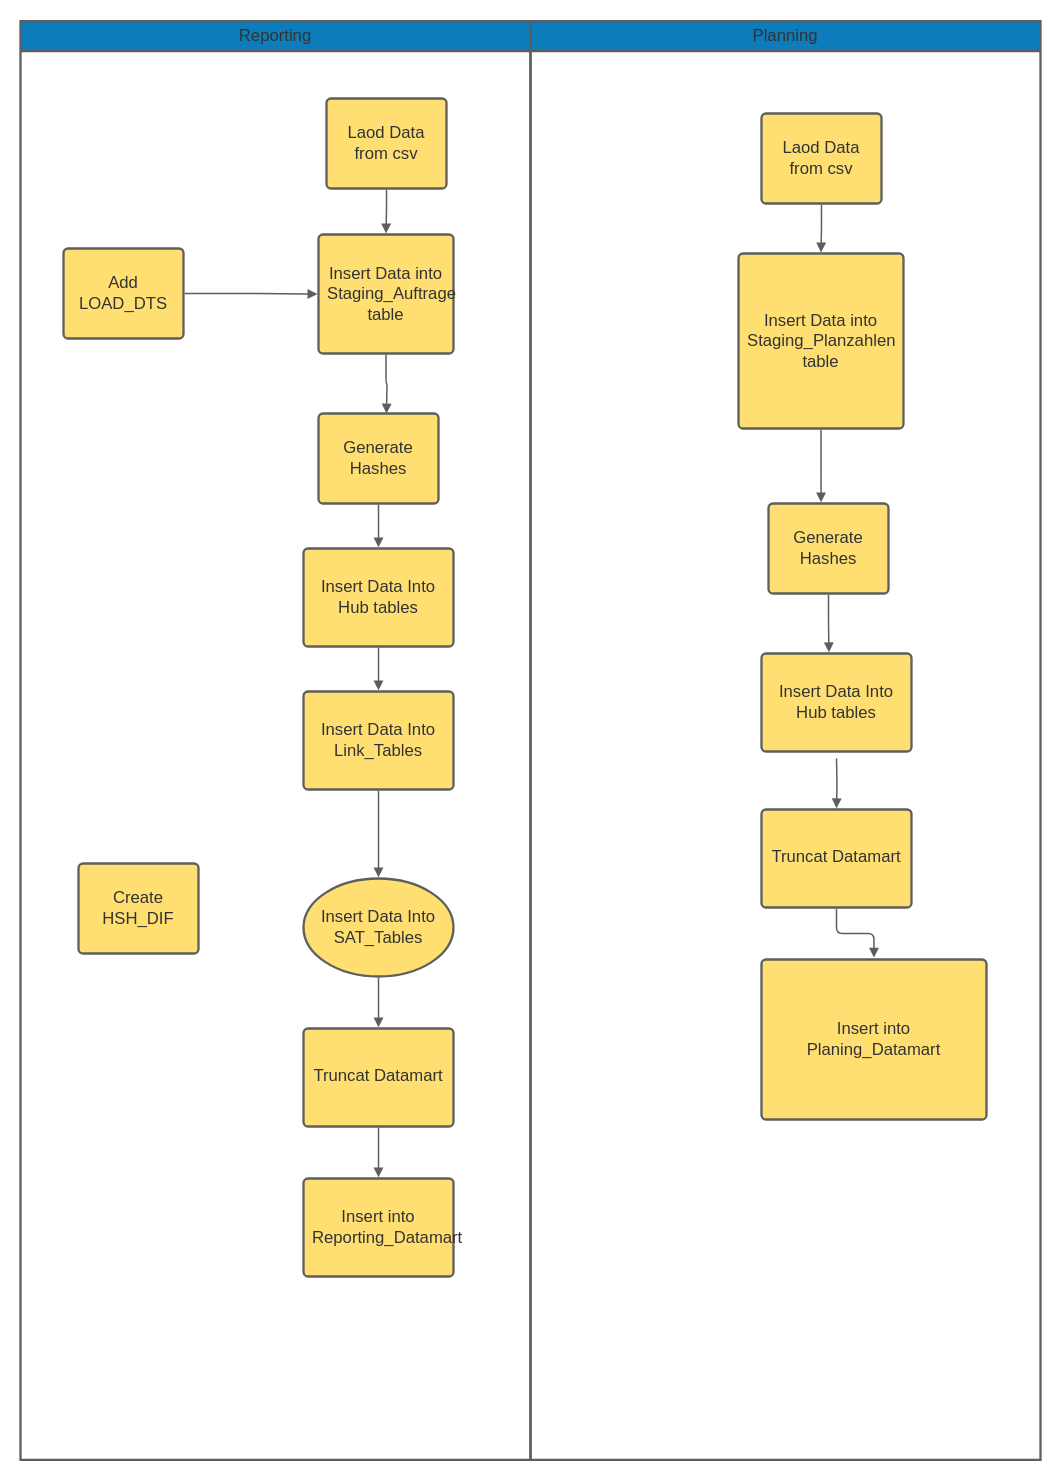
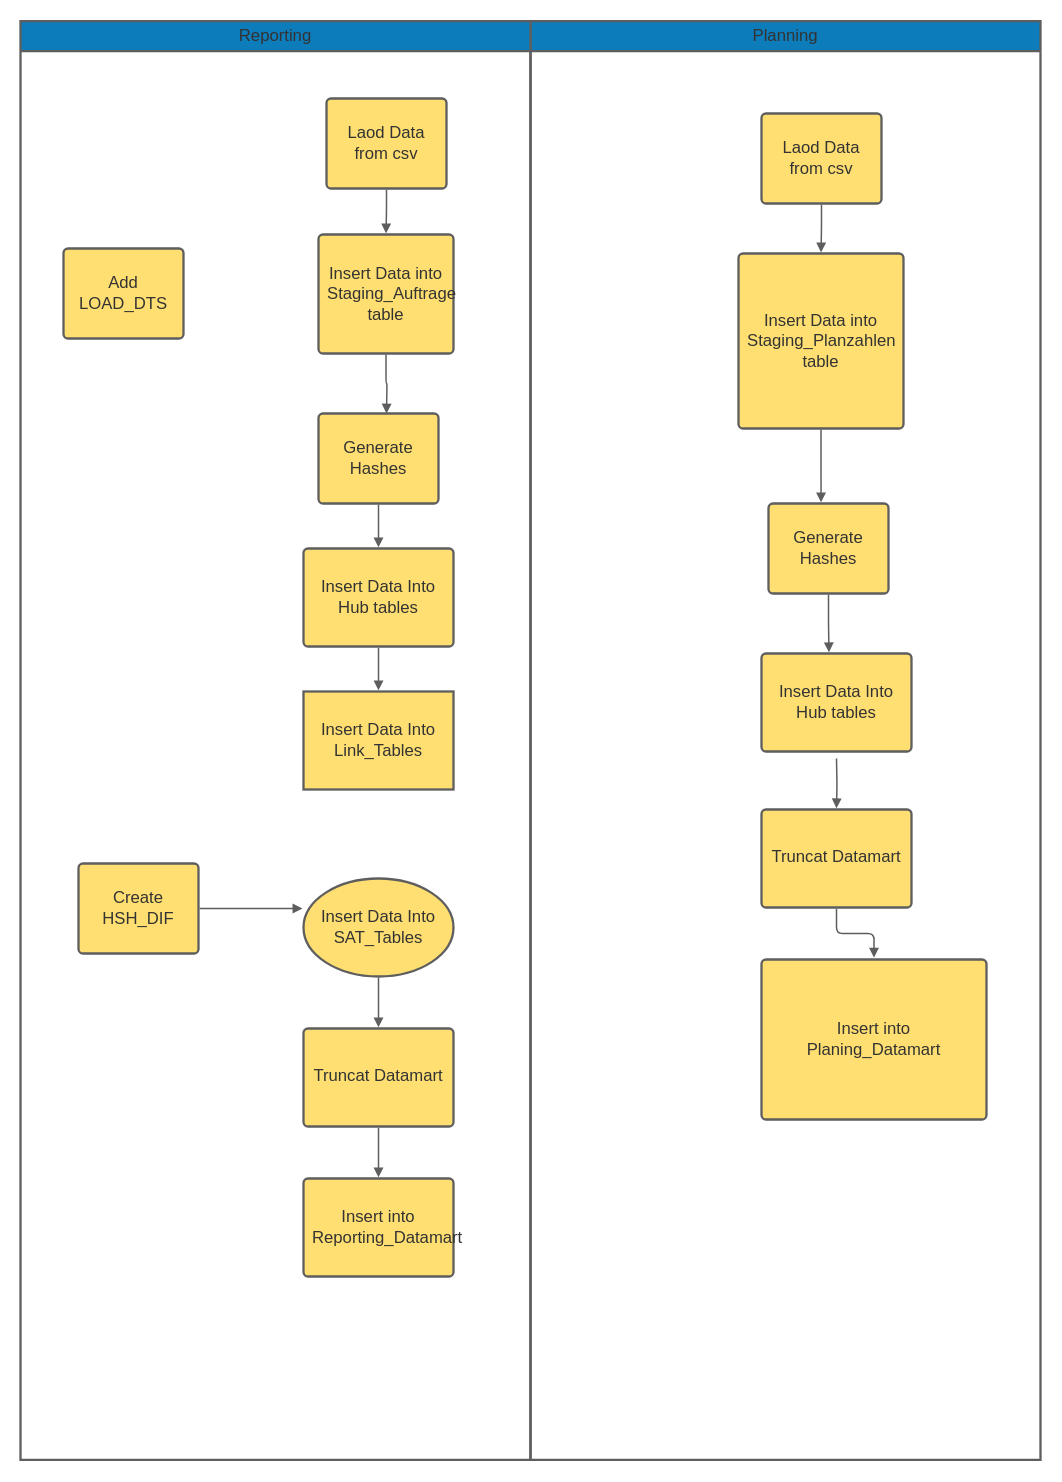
edge "Add LOAD_DTS" -> "Insert Data into Staging_Auftrage table": removed
node "Insert Data Into Link_Tables": shape rounded rectangle -> rectangle
edge "Insert Data Into Link_Tables" -> "Insert Data Into SAT_Tables": removed
edge "Create HSH_DIF" -> "Insert Data Into SAT_Tables": added
